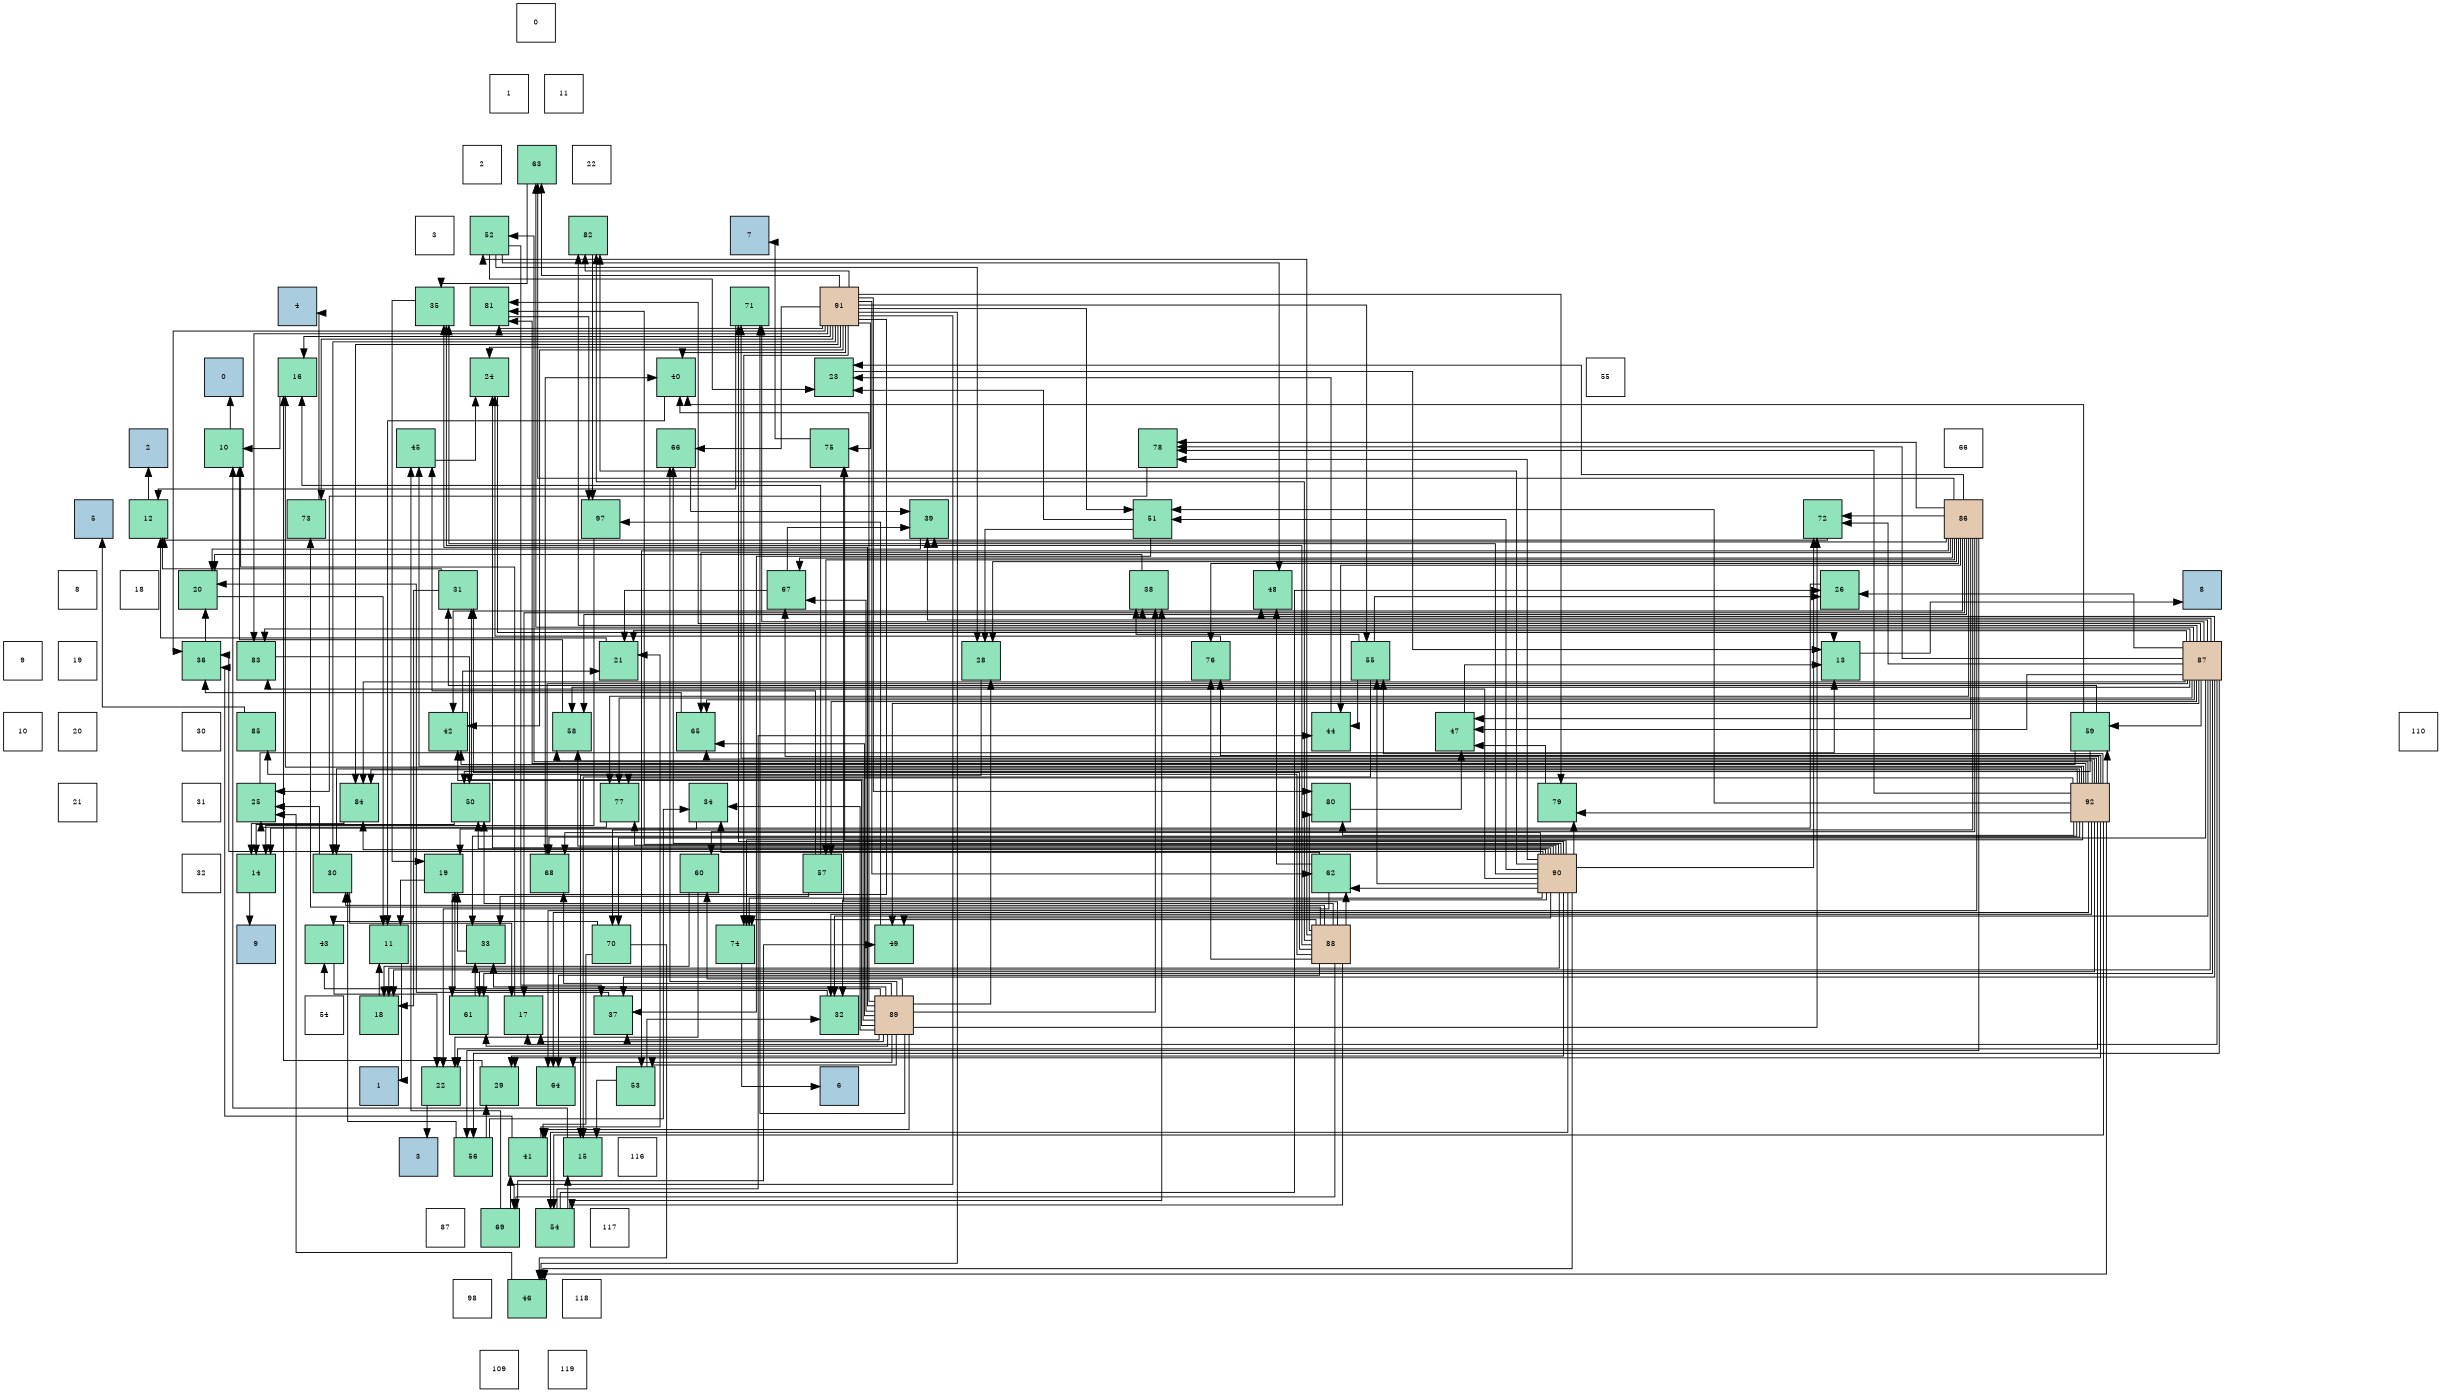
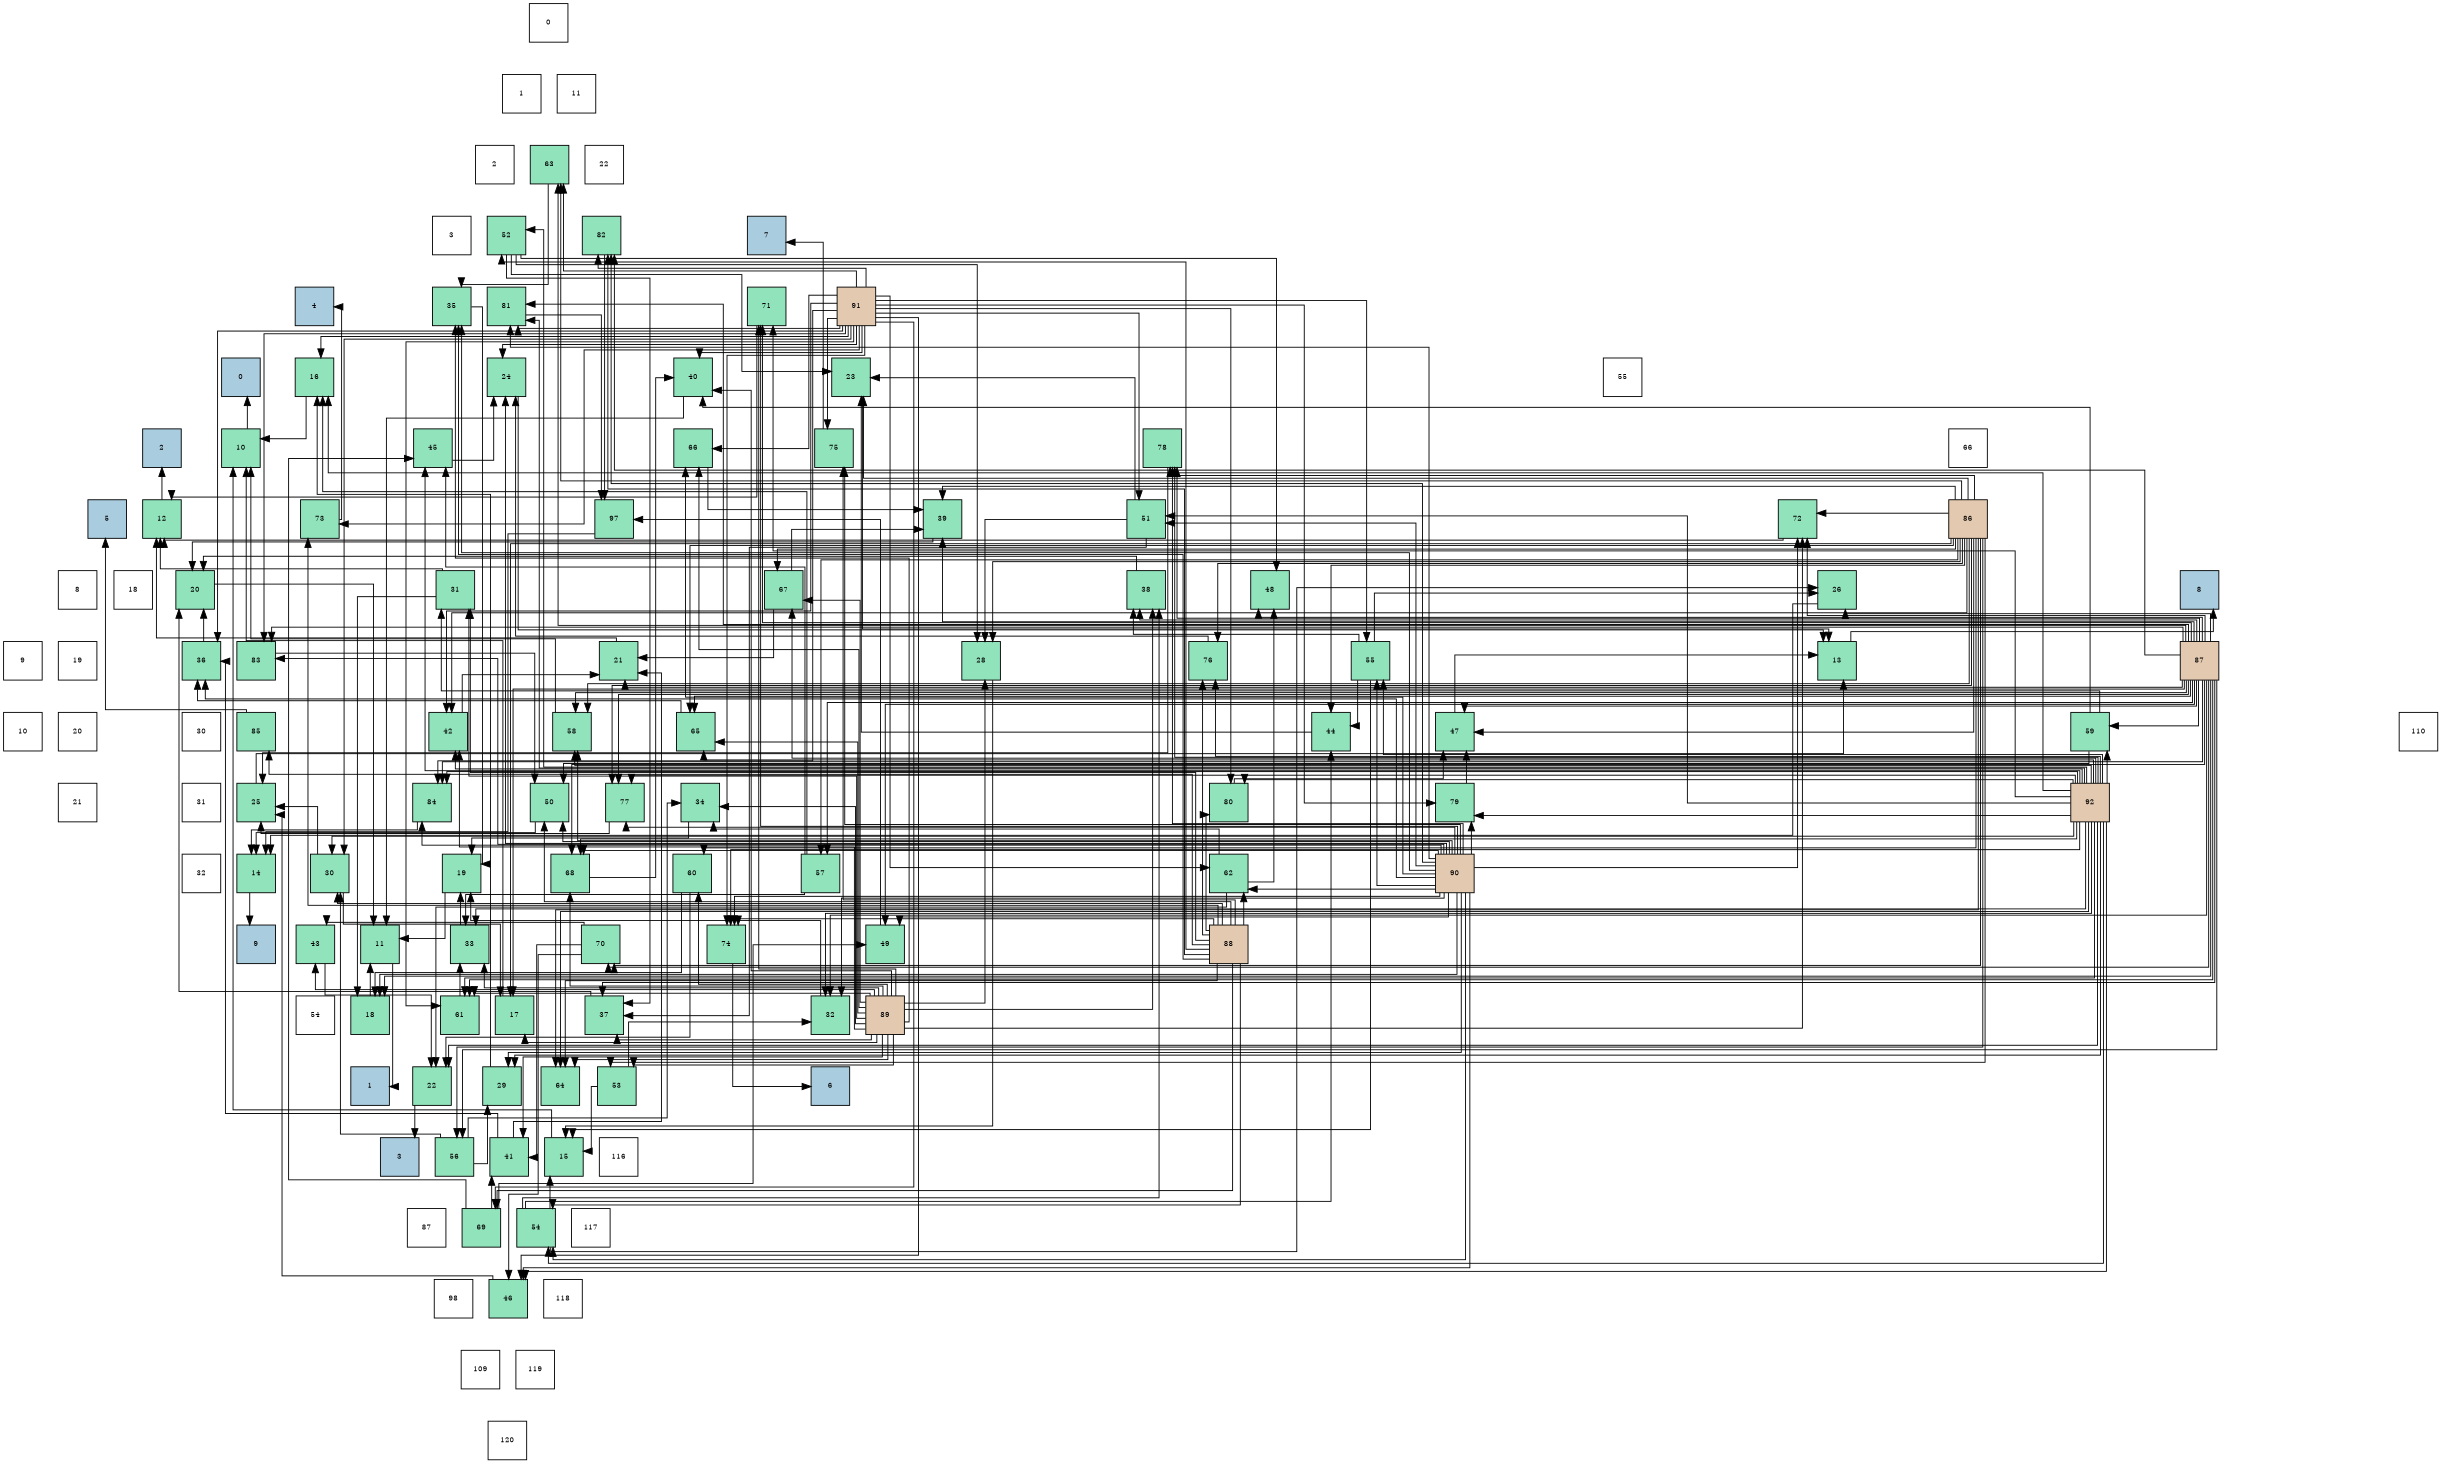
edge "59" -> "42": now "92" -> "42"
node "120": added
